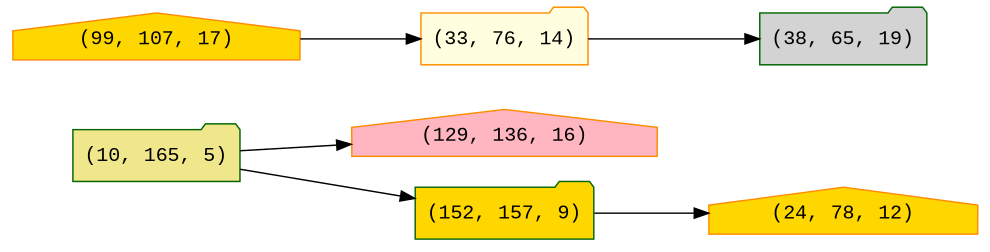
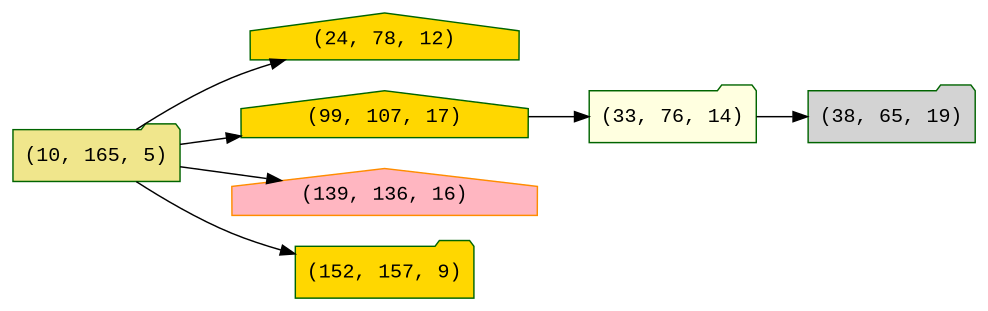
node "(99, 107, 17)": color darkorange -> darkgreen
node "(33, 76, 14)": color darkorange -> darkgreen
node "(129, 136, 16)": label "(129, 136, 16)" -> "(139, 136, 16)"
edge "(10, 165, 5)" -> "(99, 107, 17)": added
edge "(152, 157, 9)" -> "(24, 78, 12)": now "(10, 165, 5)" -> "(24, 78, 12)"
node "(24, 78, 12)": color darkorange -> darkgreen
